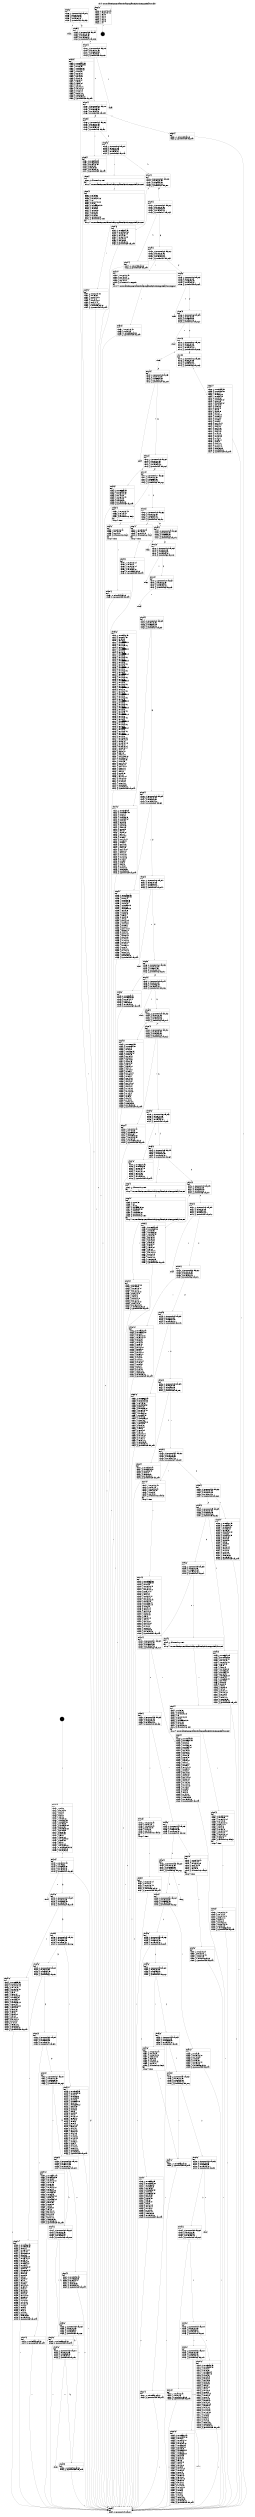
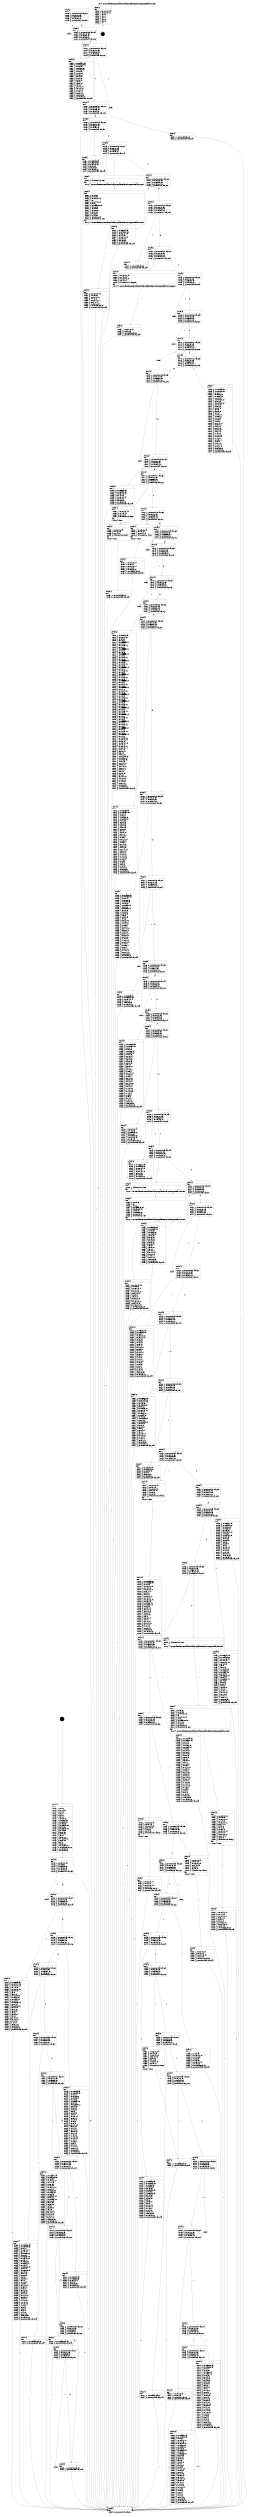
edge "0x402c9e" -> "0x40173a [28]": now "0x40171e [28]" -> "0x40173a [28]"
node "0x4017fe [28]": added
